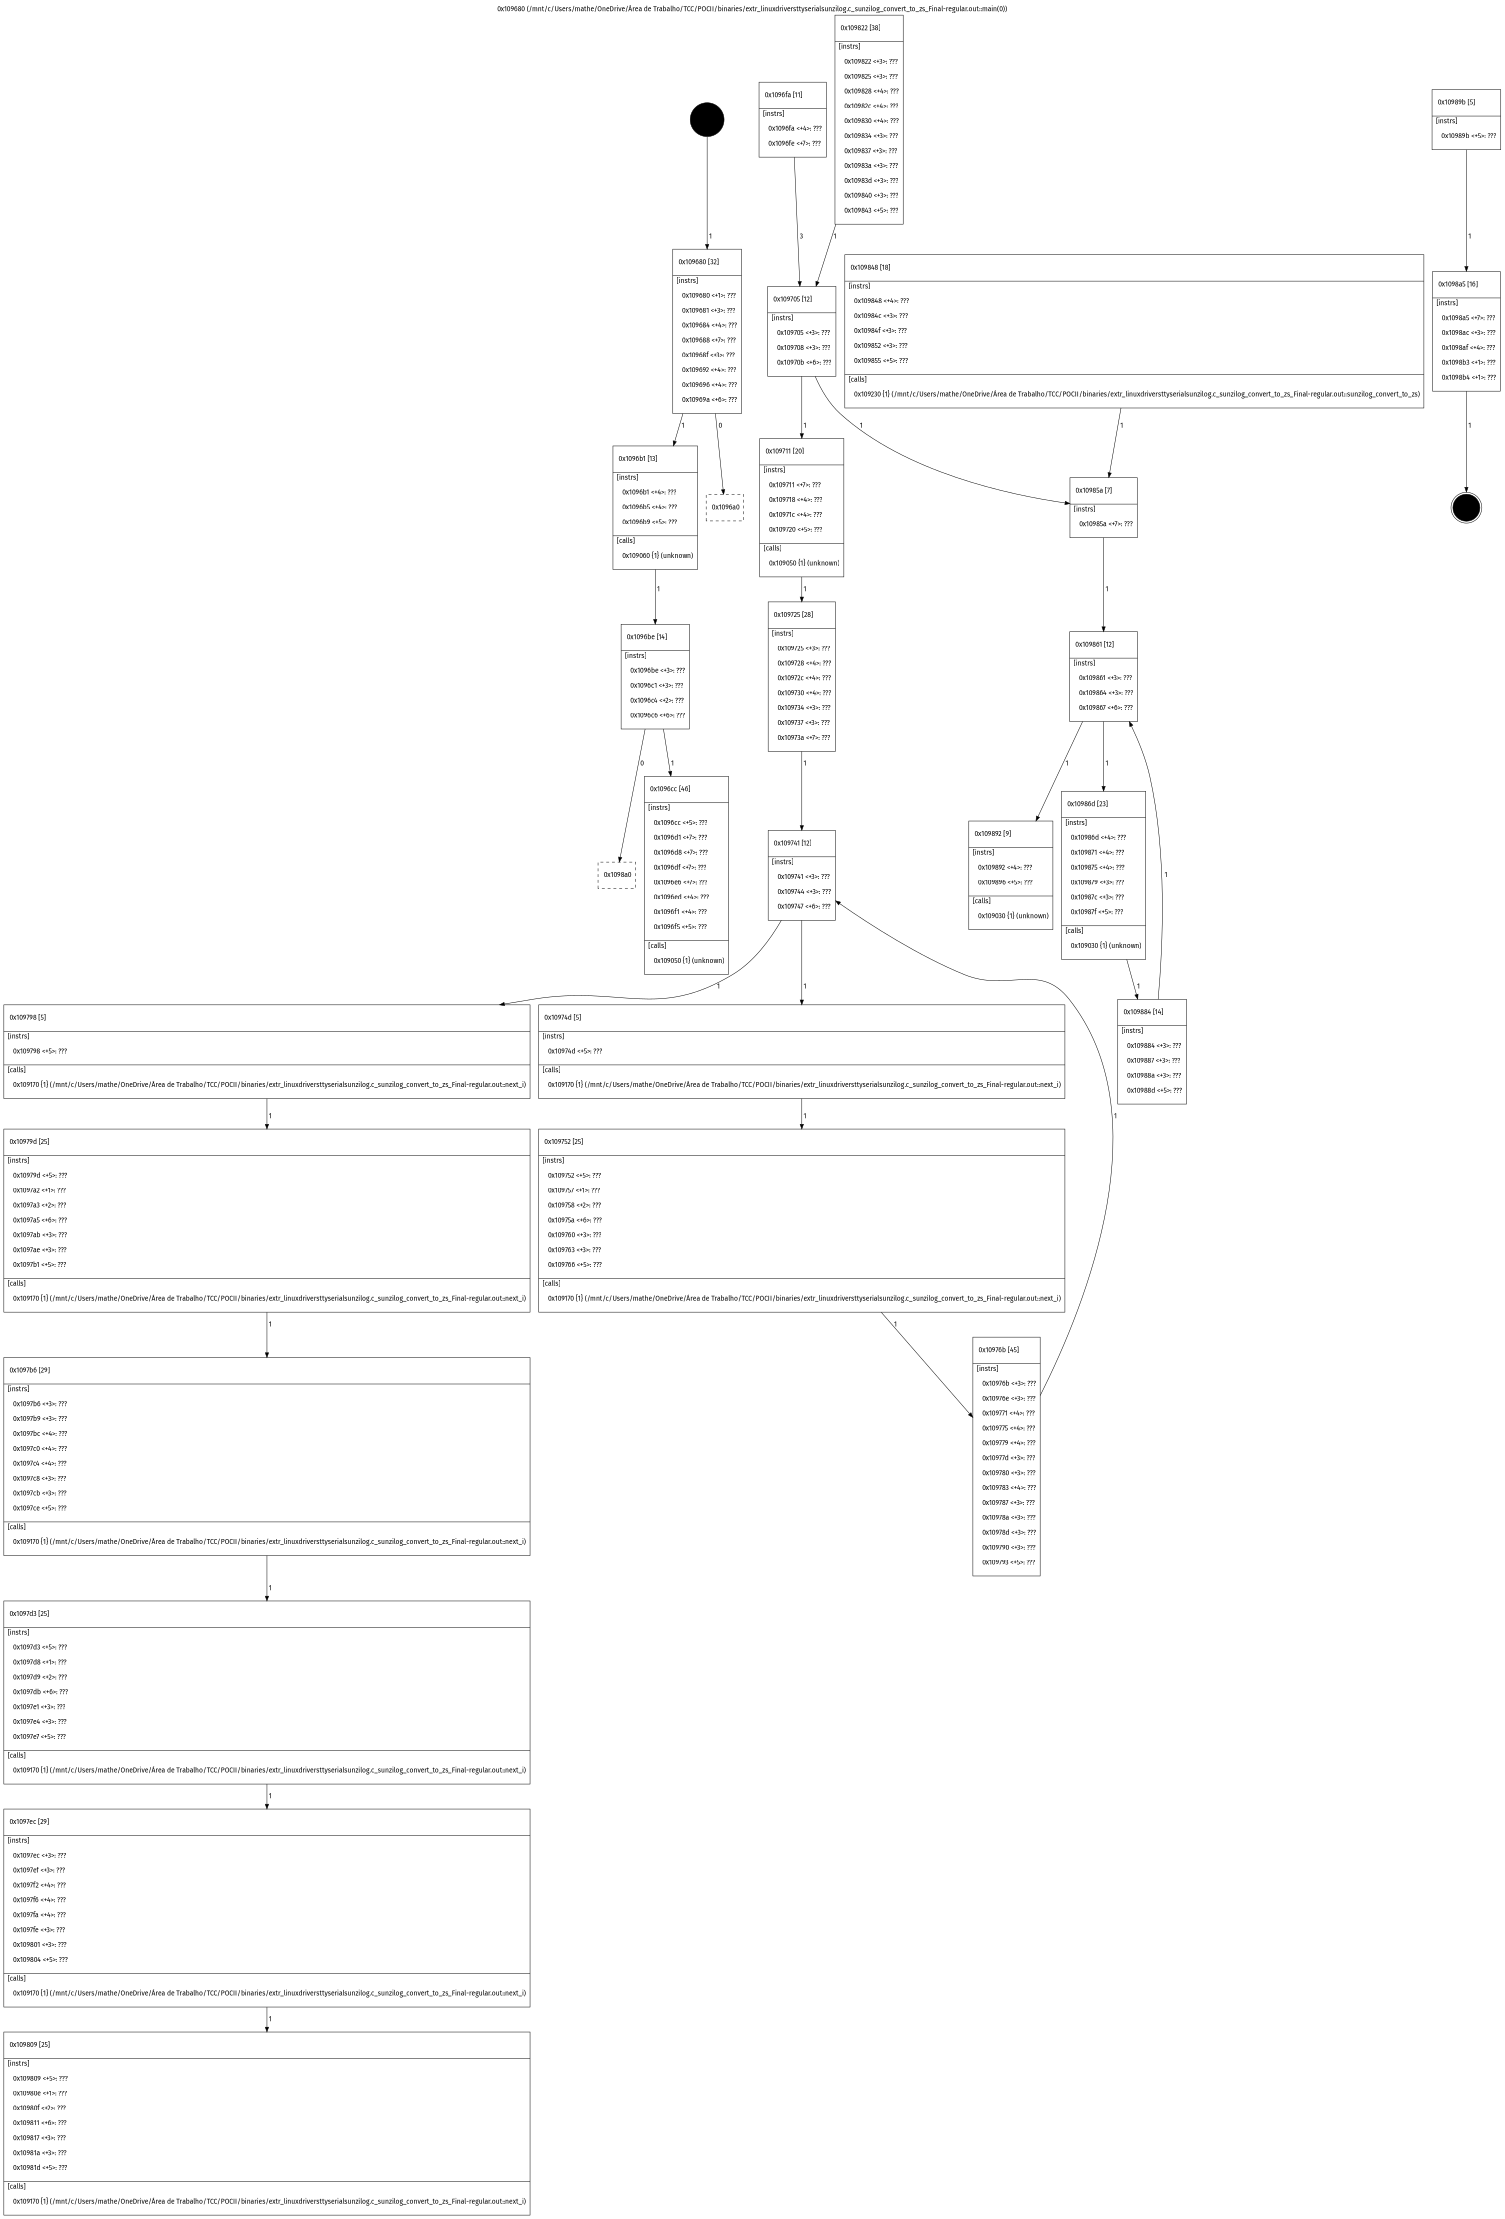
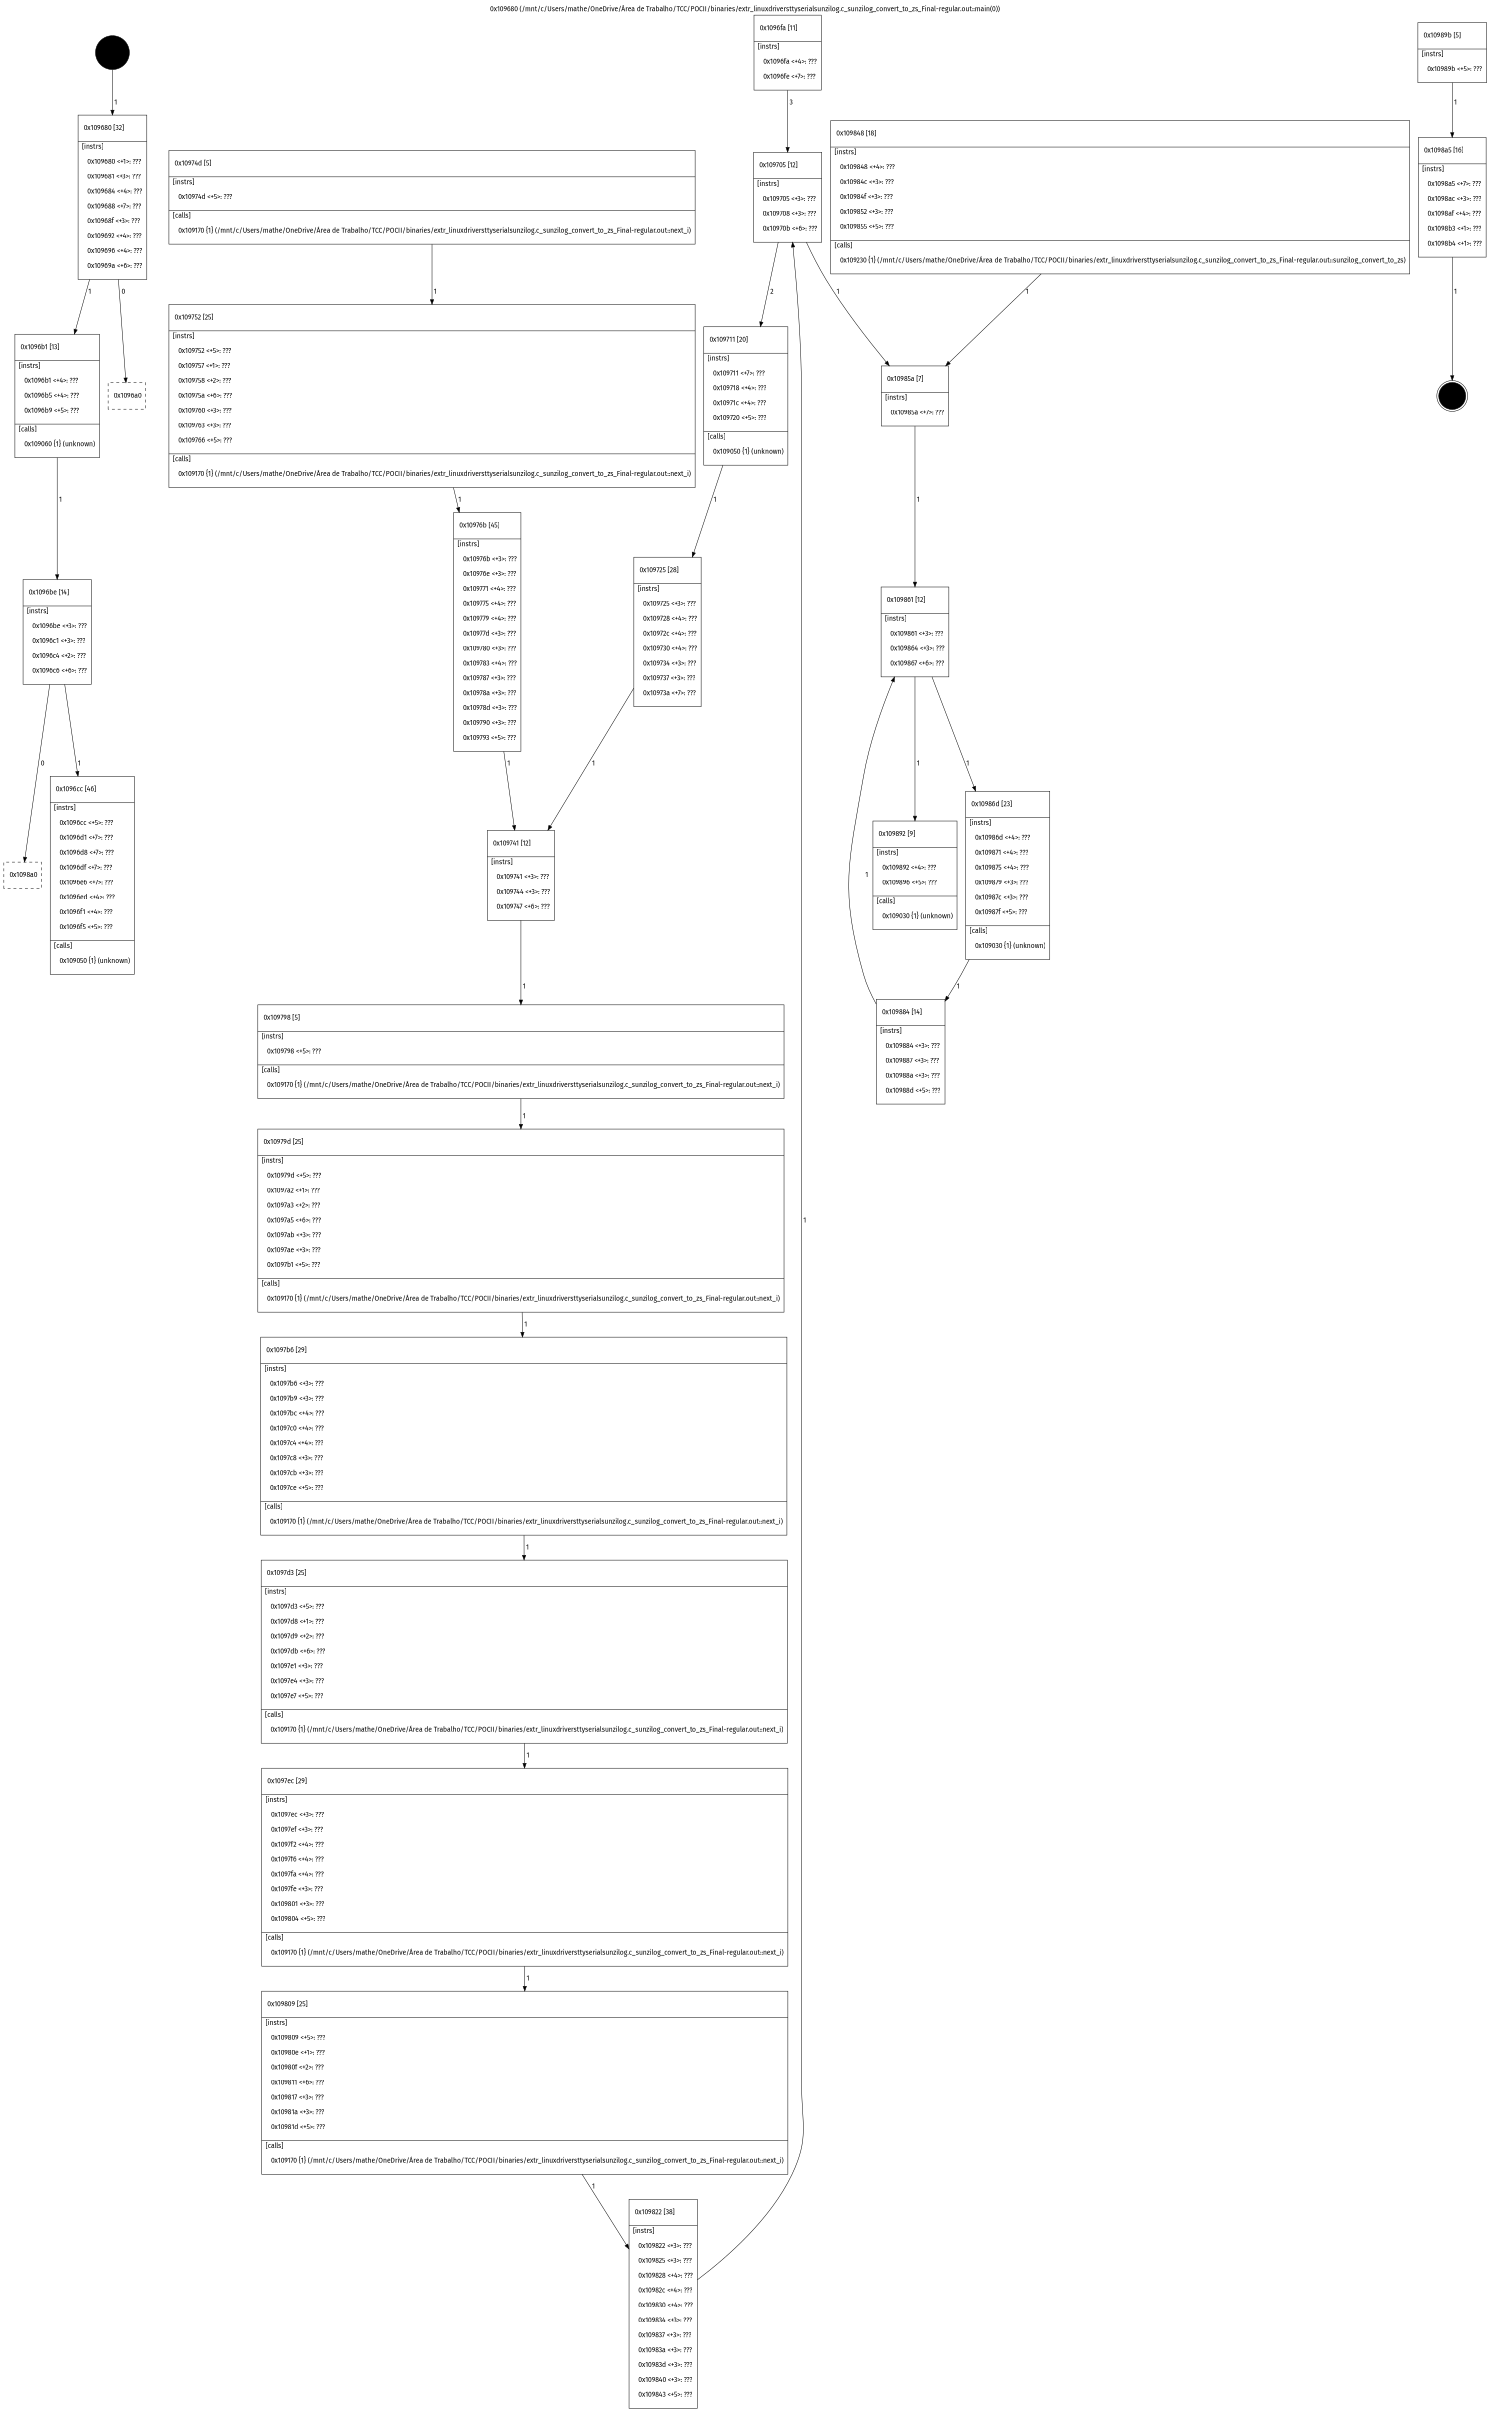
edge "0x109705 [12]" -> "0x109711 [20]": label " 1" -> " 2"
edge "0x109741 [12]" -> "0x10974d [5]": removed, label "1"
edge "0x109809 [25]" -> "0x109822 [38]": added, label "1"
